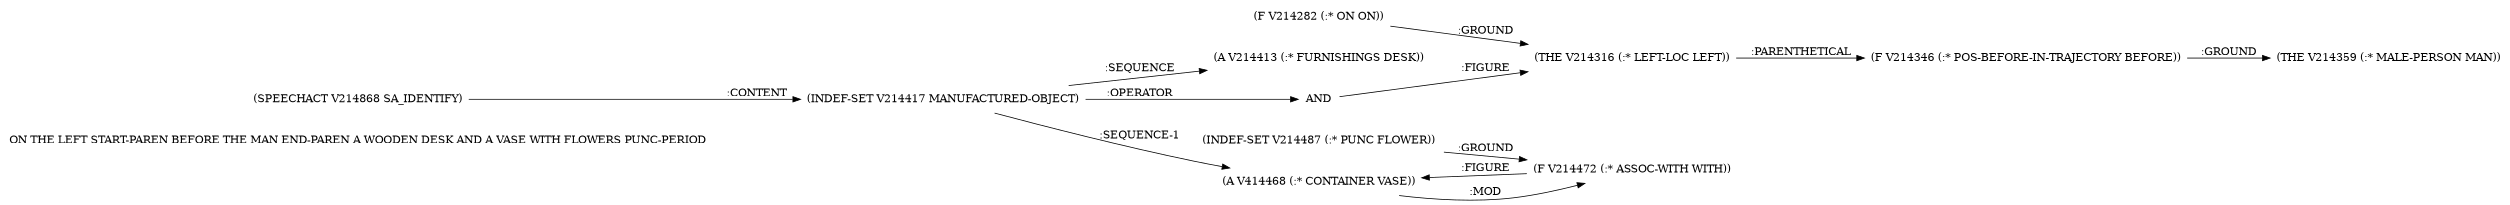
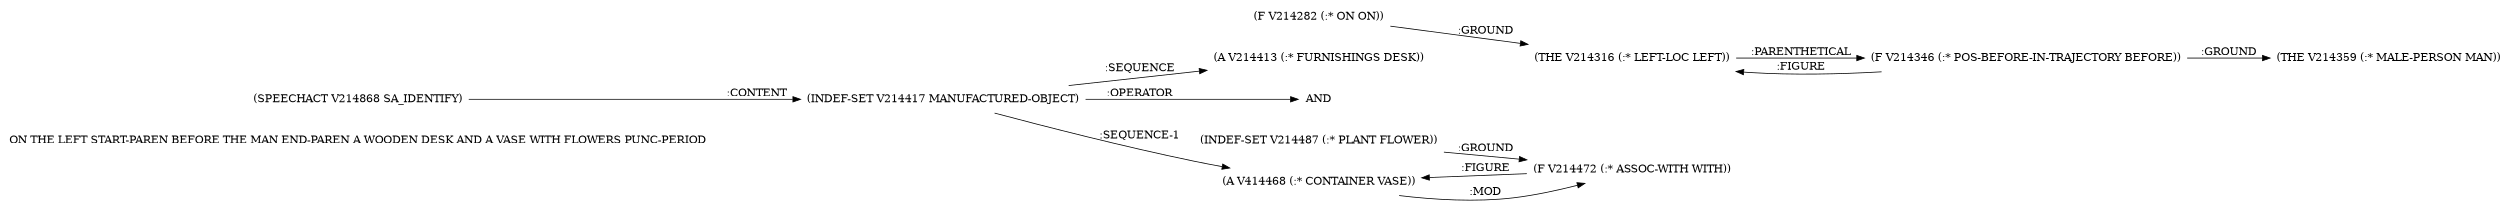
edge "AND" -> "(THE V214316 (:* LEFT-LOC LEFT))": now "(F V214346 (:* POS-BEFORE-IN-TRAJECTORY BEFORE))" -> "(THE V214316 (:* LEFT-LOC LEFT))"
node "(INDEF-SET V214487 (:* PUNC FLOWER))": label "(INDEF-SET V214487 (:* PUNC FLOWER))" -> "(INDEF-SET V214487 (:* PLANT FLOWER))"
